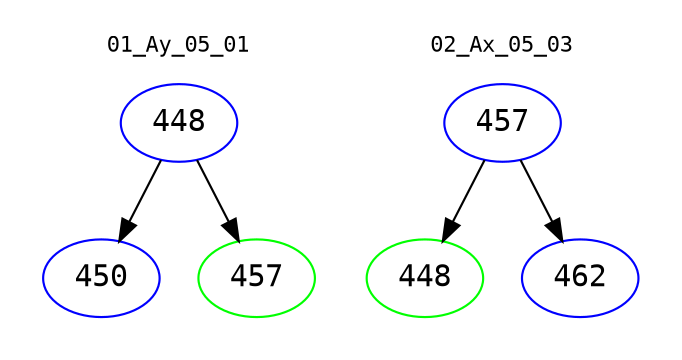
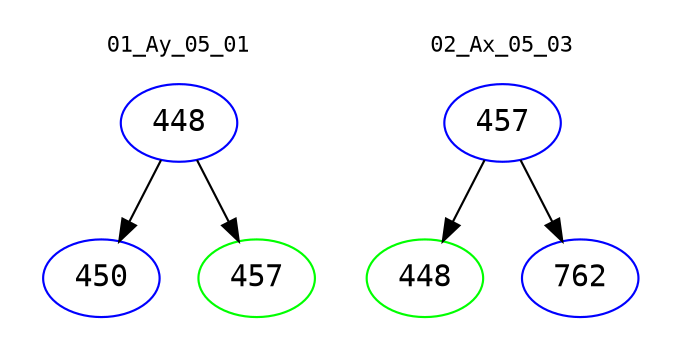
node "462": label "462" -> "762"
